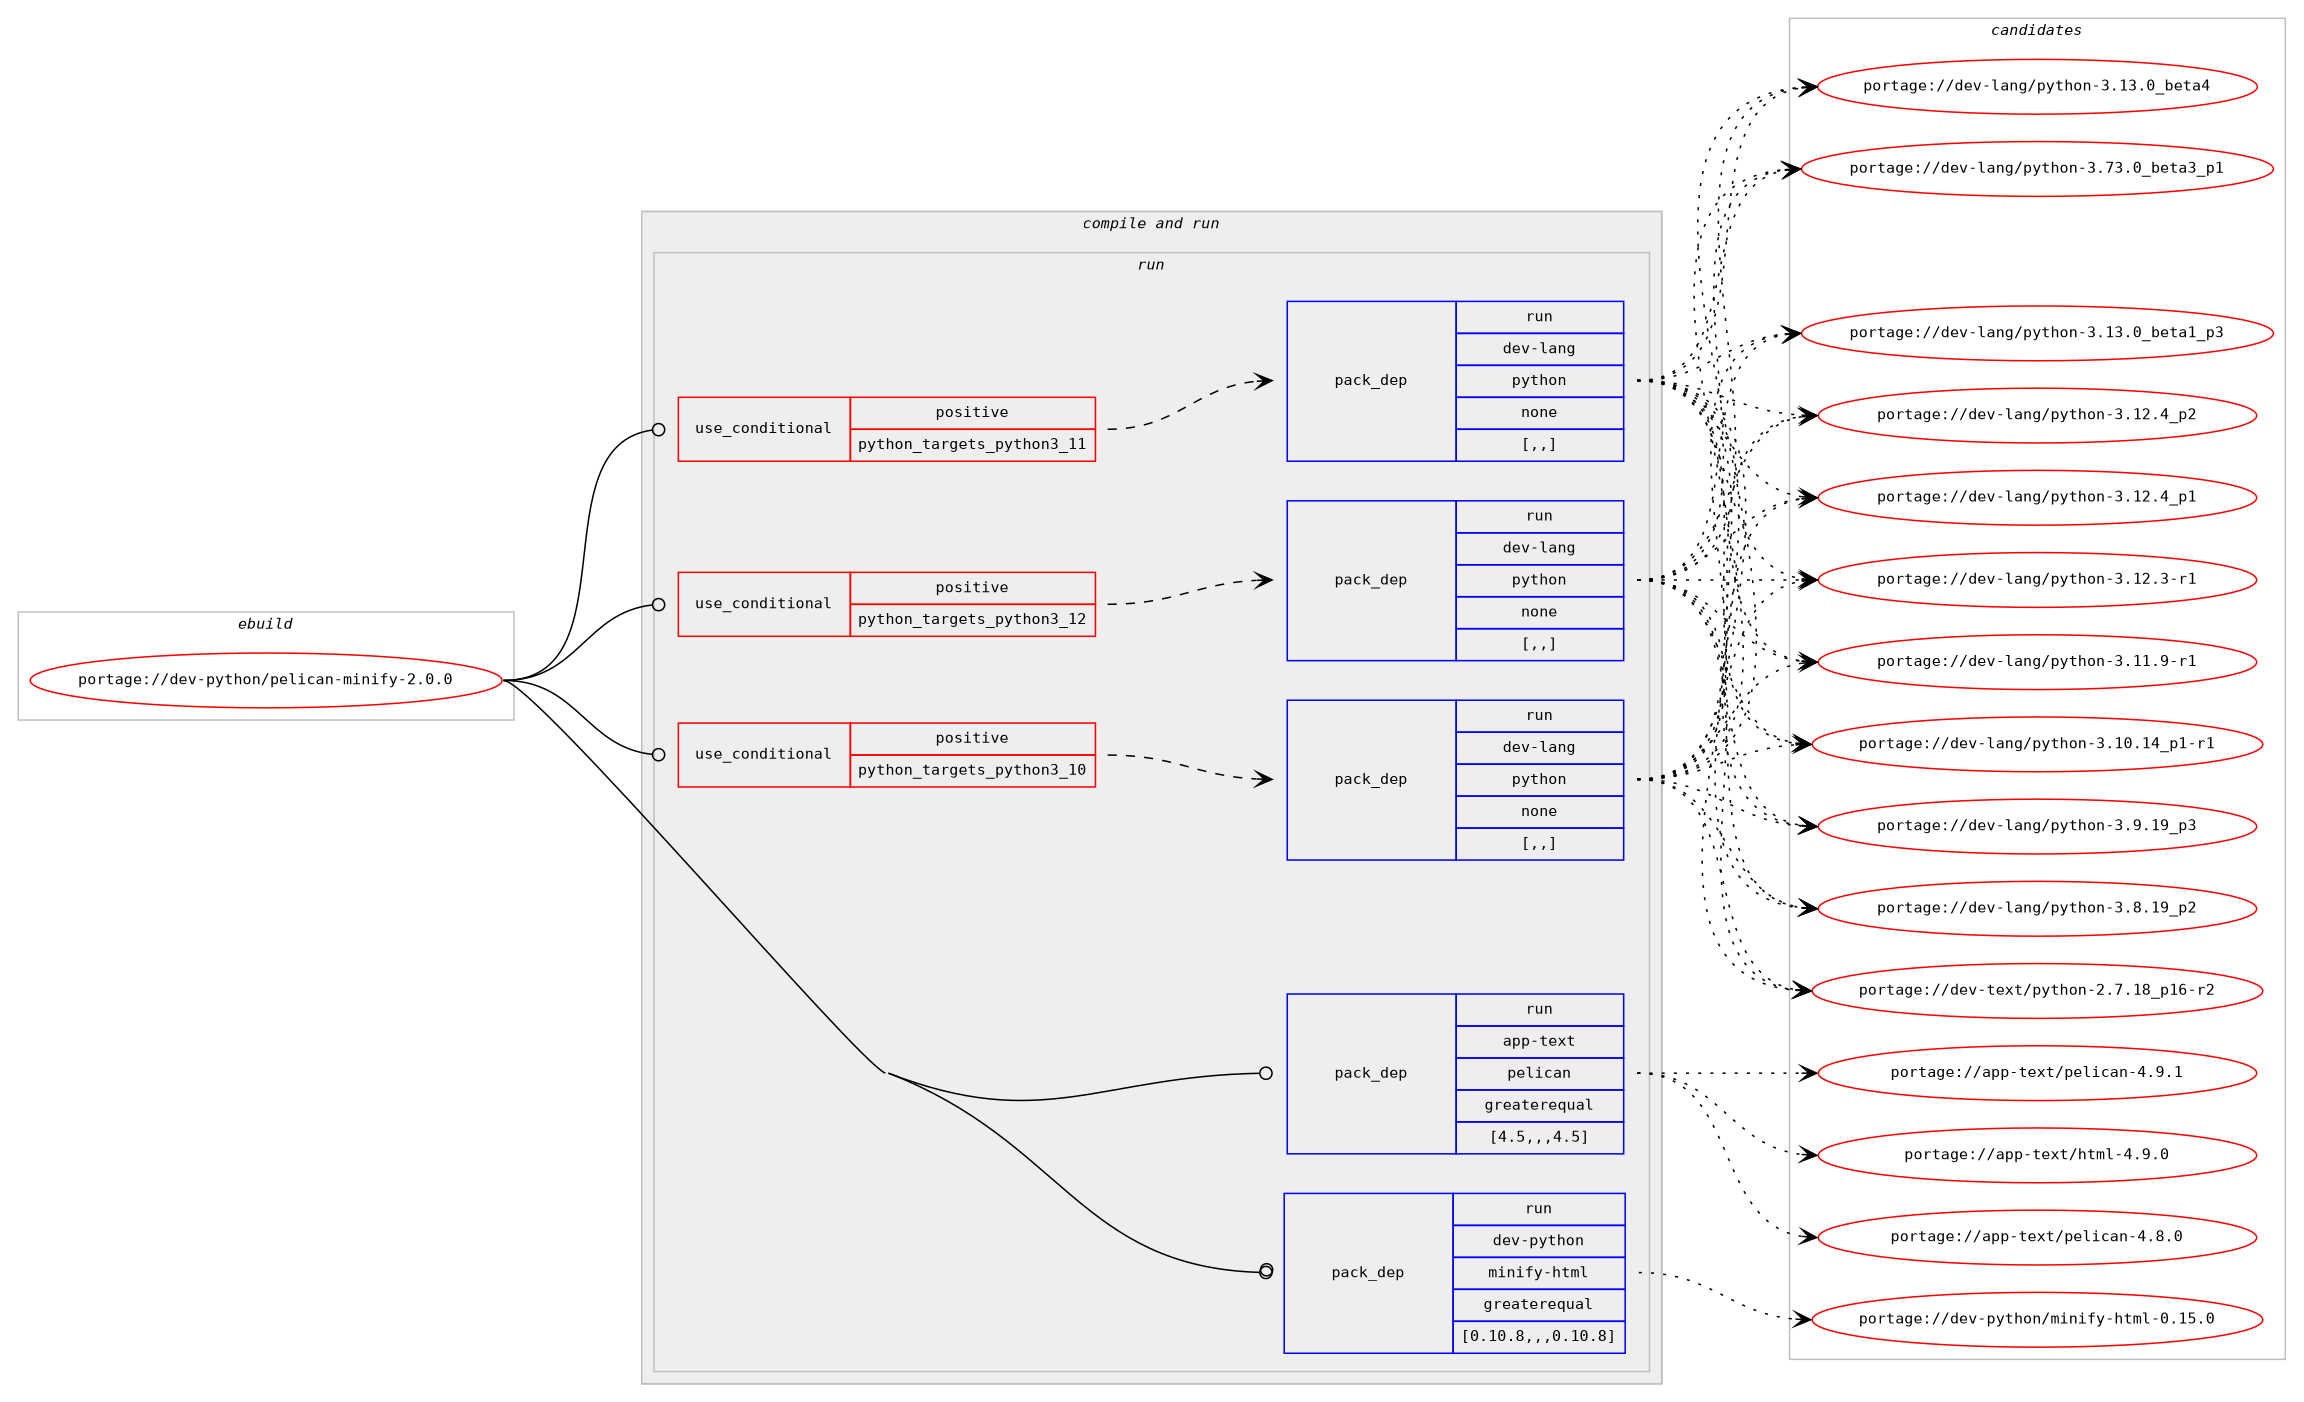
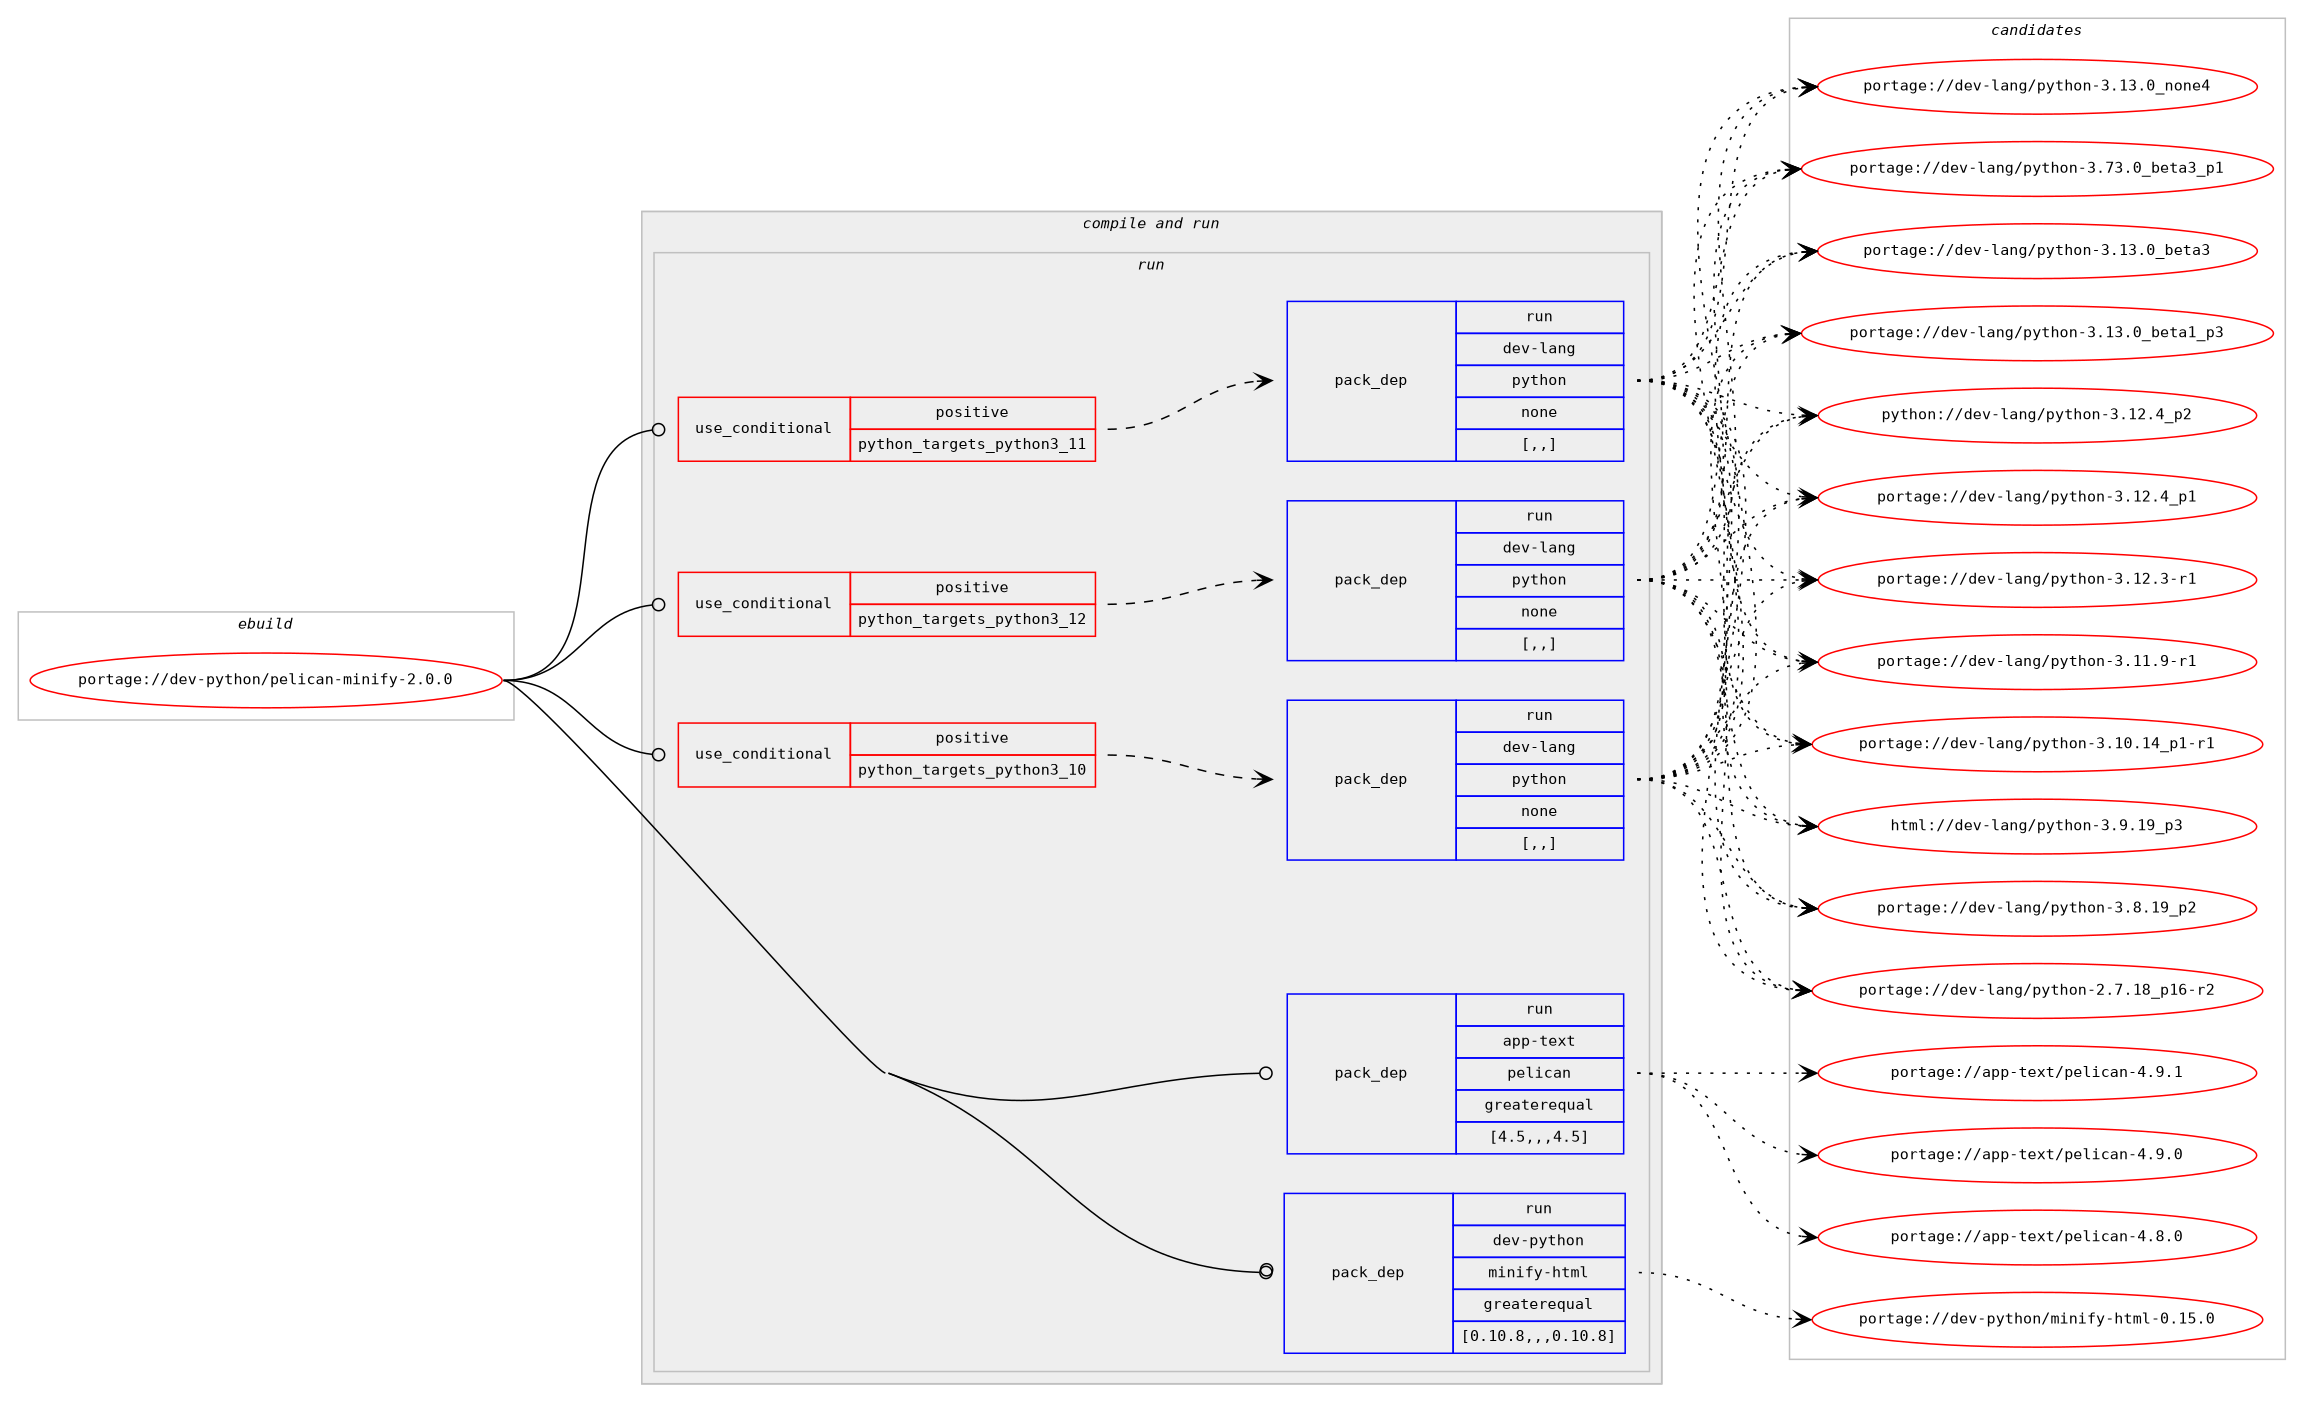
node "portage://dev-lang/python-3.13.0_beta4": label "portage://dev-lang/python-3.13.0_beta4" -> "portage://dev-lang/python-3.13.0_none4"
node "portage://dev-lang/python-3.13.0_beta3": added
node "portage://dev-lang/python-3.12.4_p2": label "portage://dev-lang/python-3.12.4_p2" -> "python://dev-lang/python-3.12.4_p2"
node "portage://dev-lang/python-3.9.19_p3": label "portage://dev-lang/python-3.9.19_p3" -> "html://dev-lang/python-3.9.19_p3"
node "portage://dev-text/python-2.7.18_p16-r2": label "portage://dev-text/python-2.7.18_p16-r2" -> "portage://dev-lang/python-2.7.18_p16-r2"
node "portage://app-text/html-4.9.0": label "portage://app-text/html-4.9.0" -> "portage://app-text/pelican-4.9.0"
